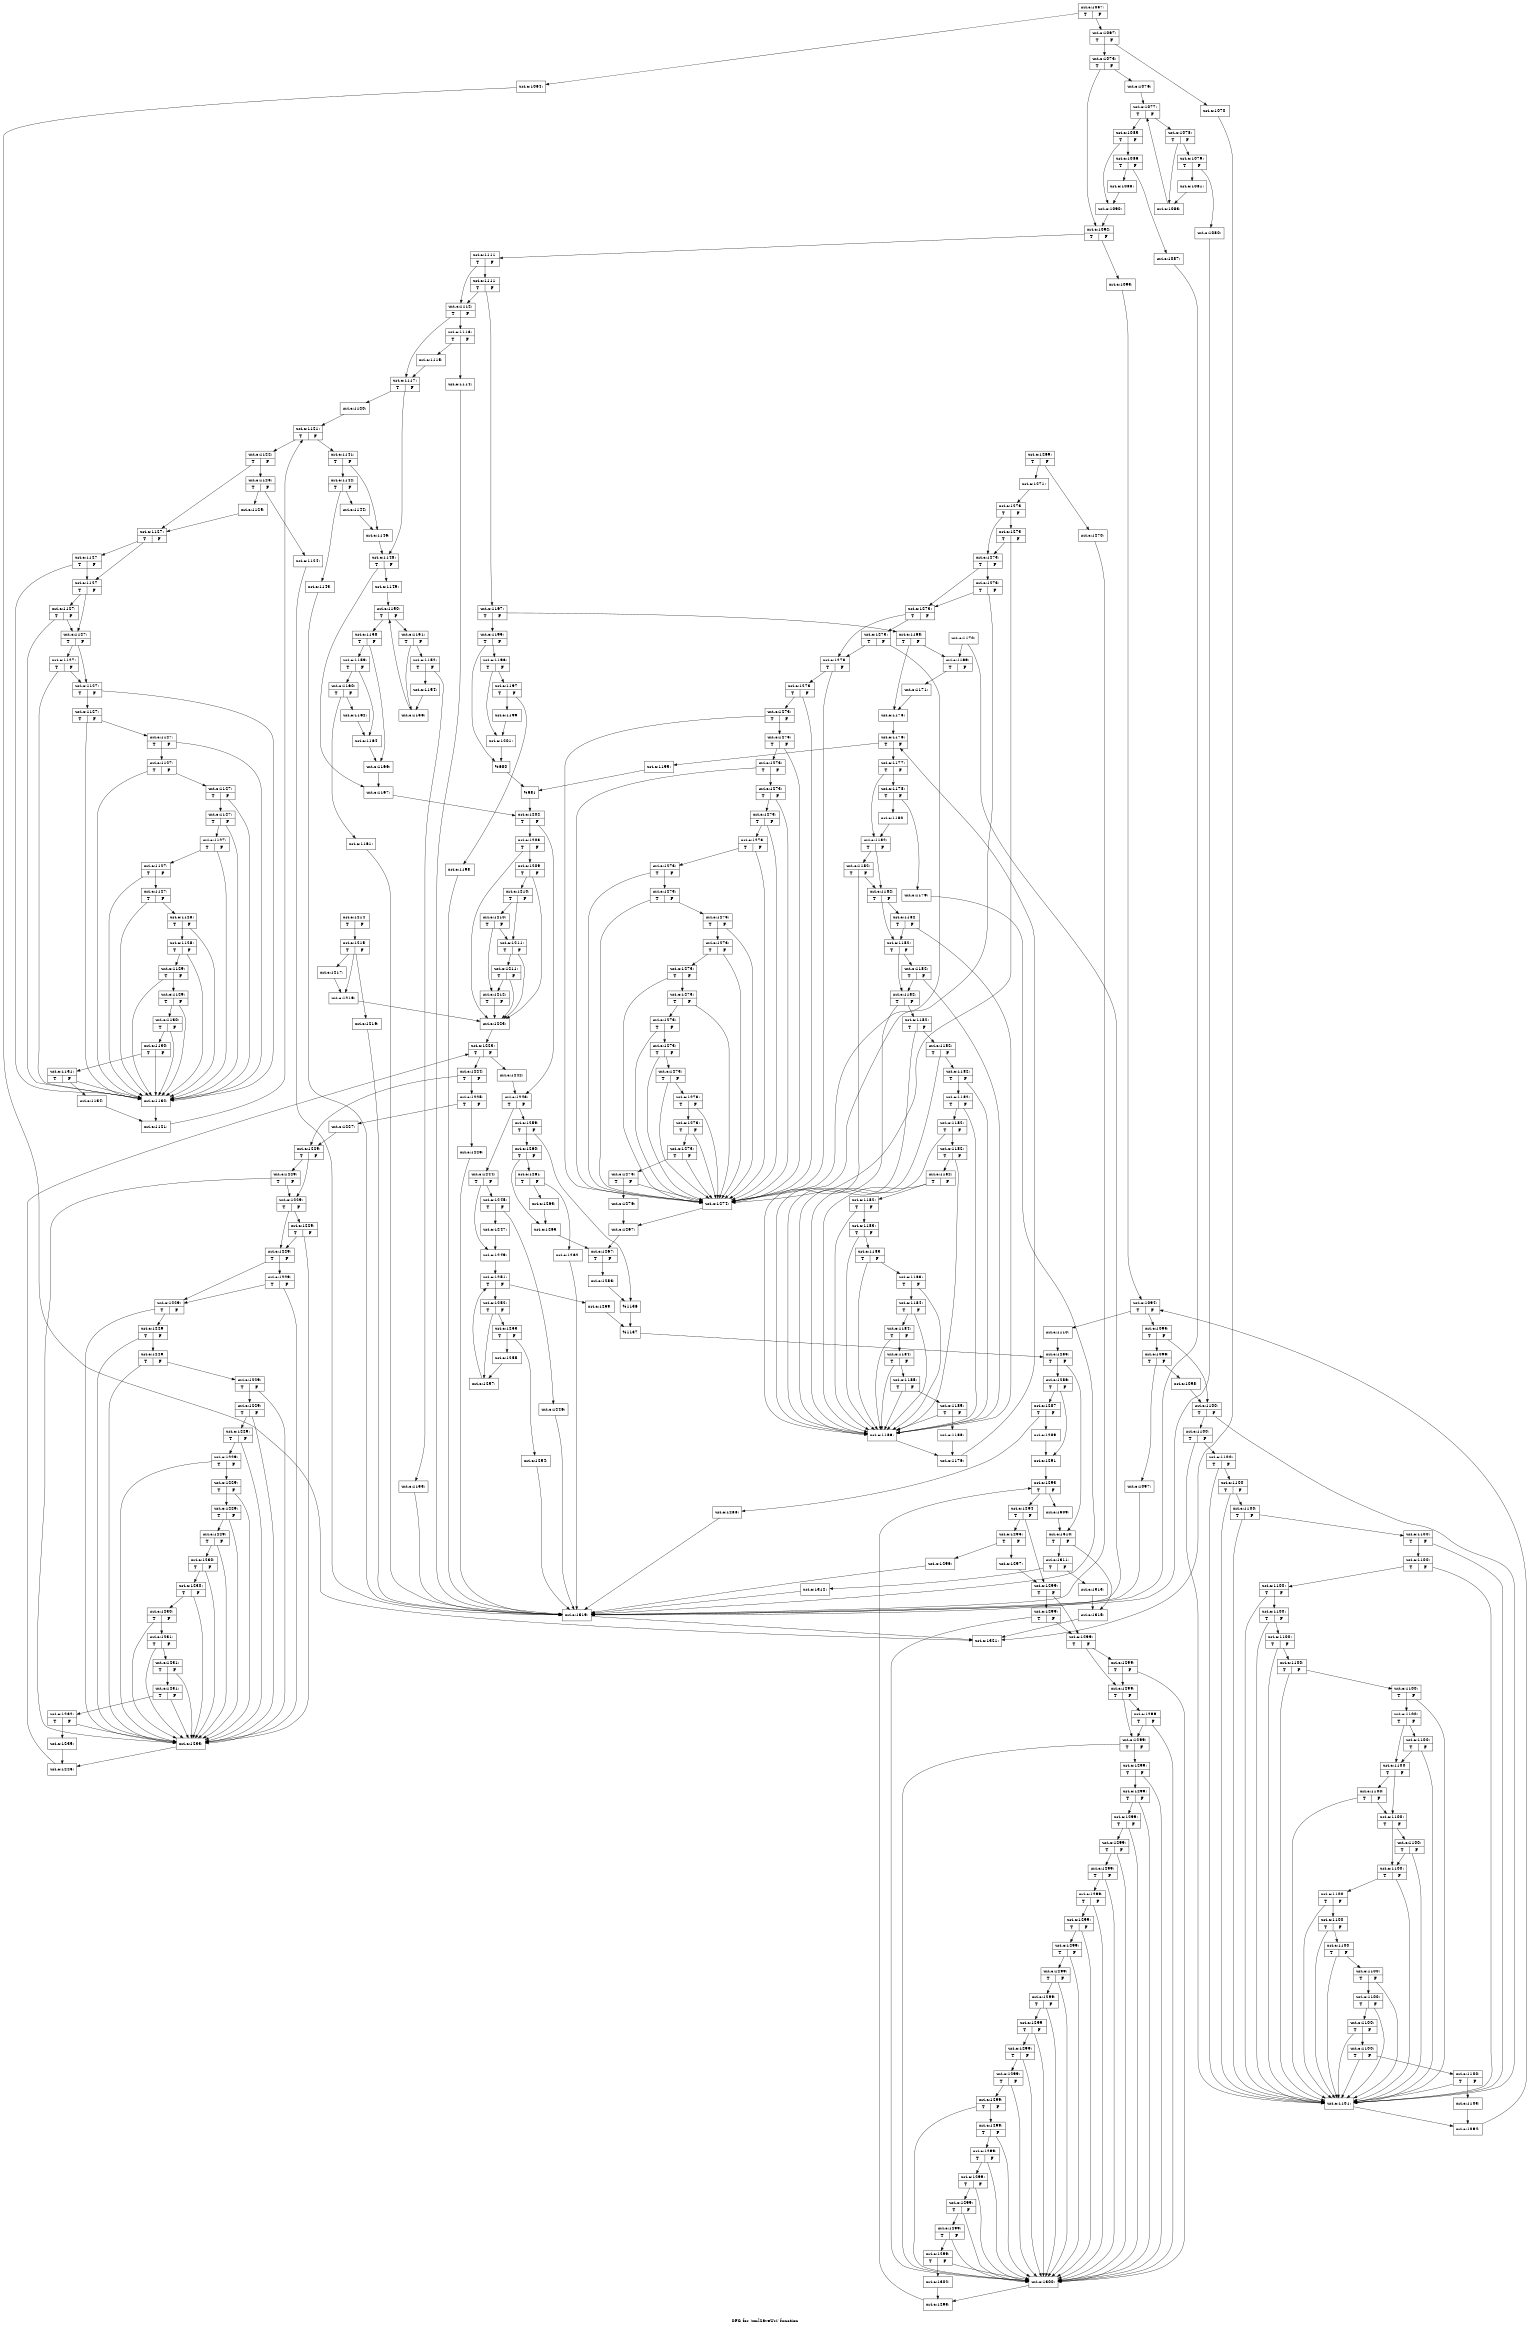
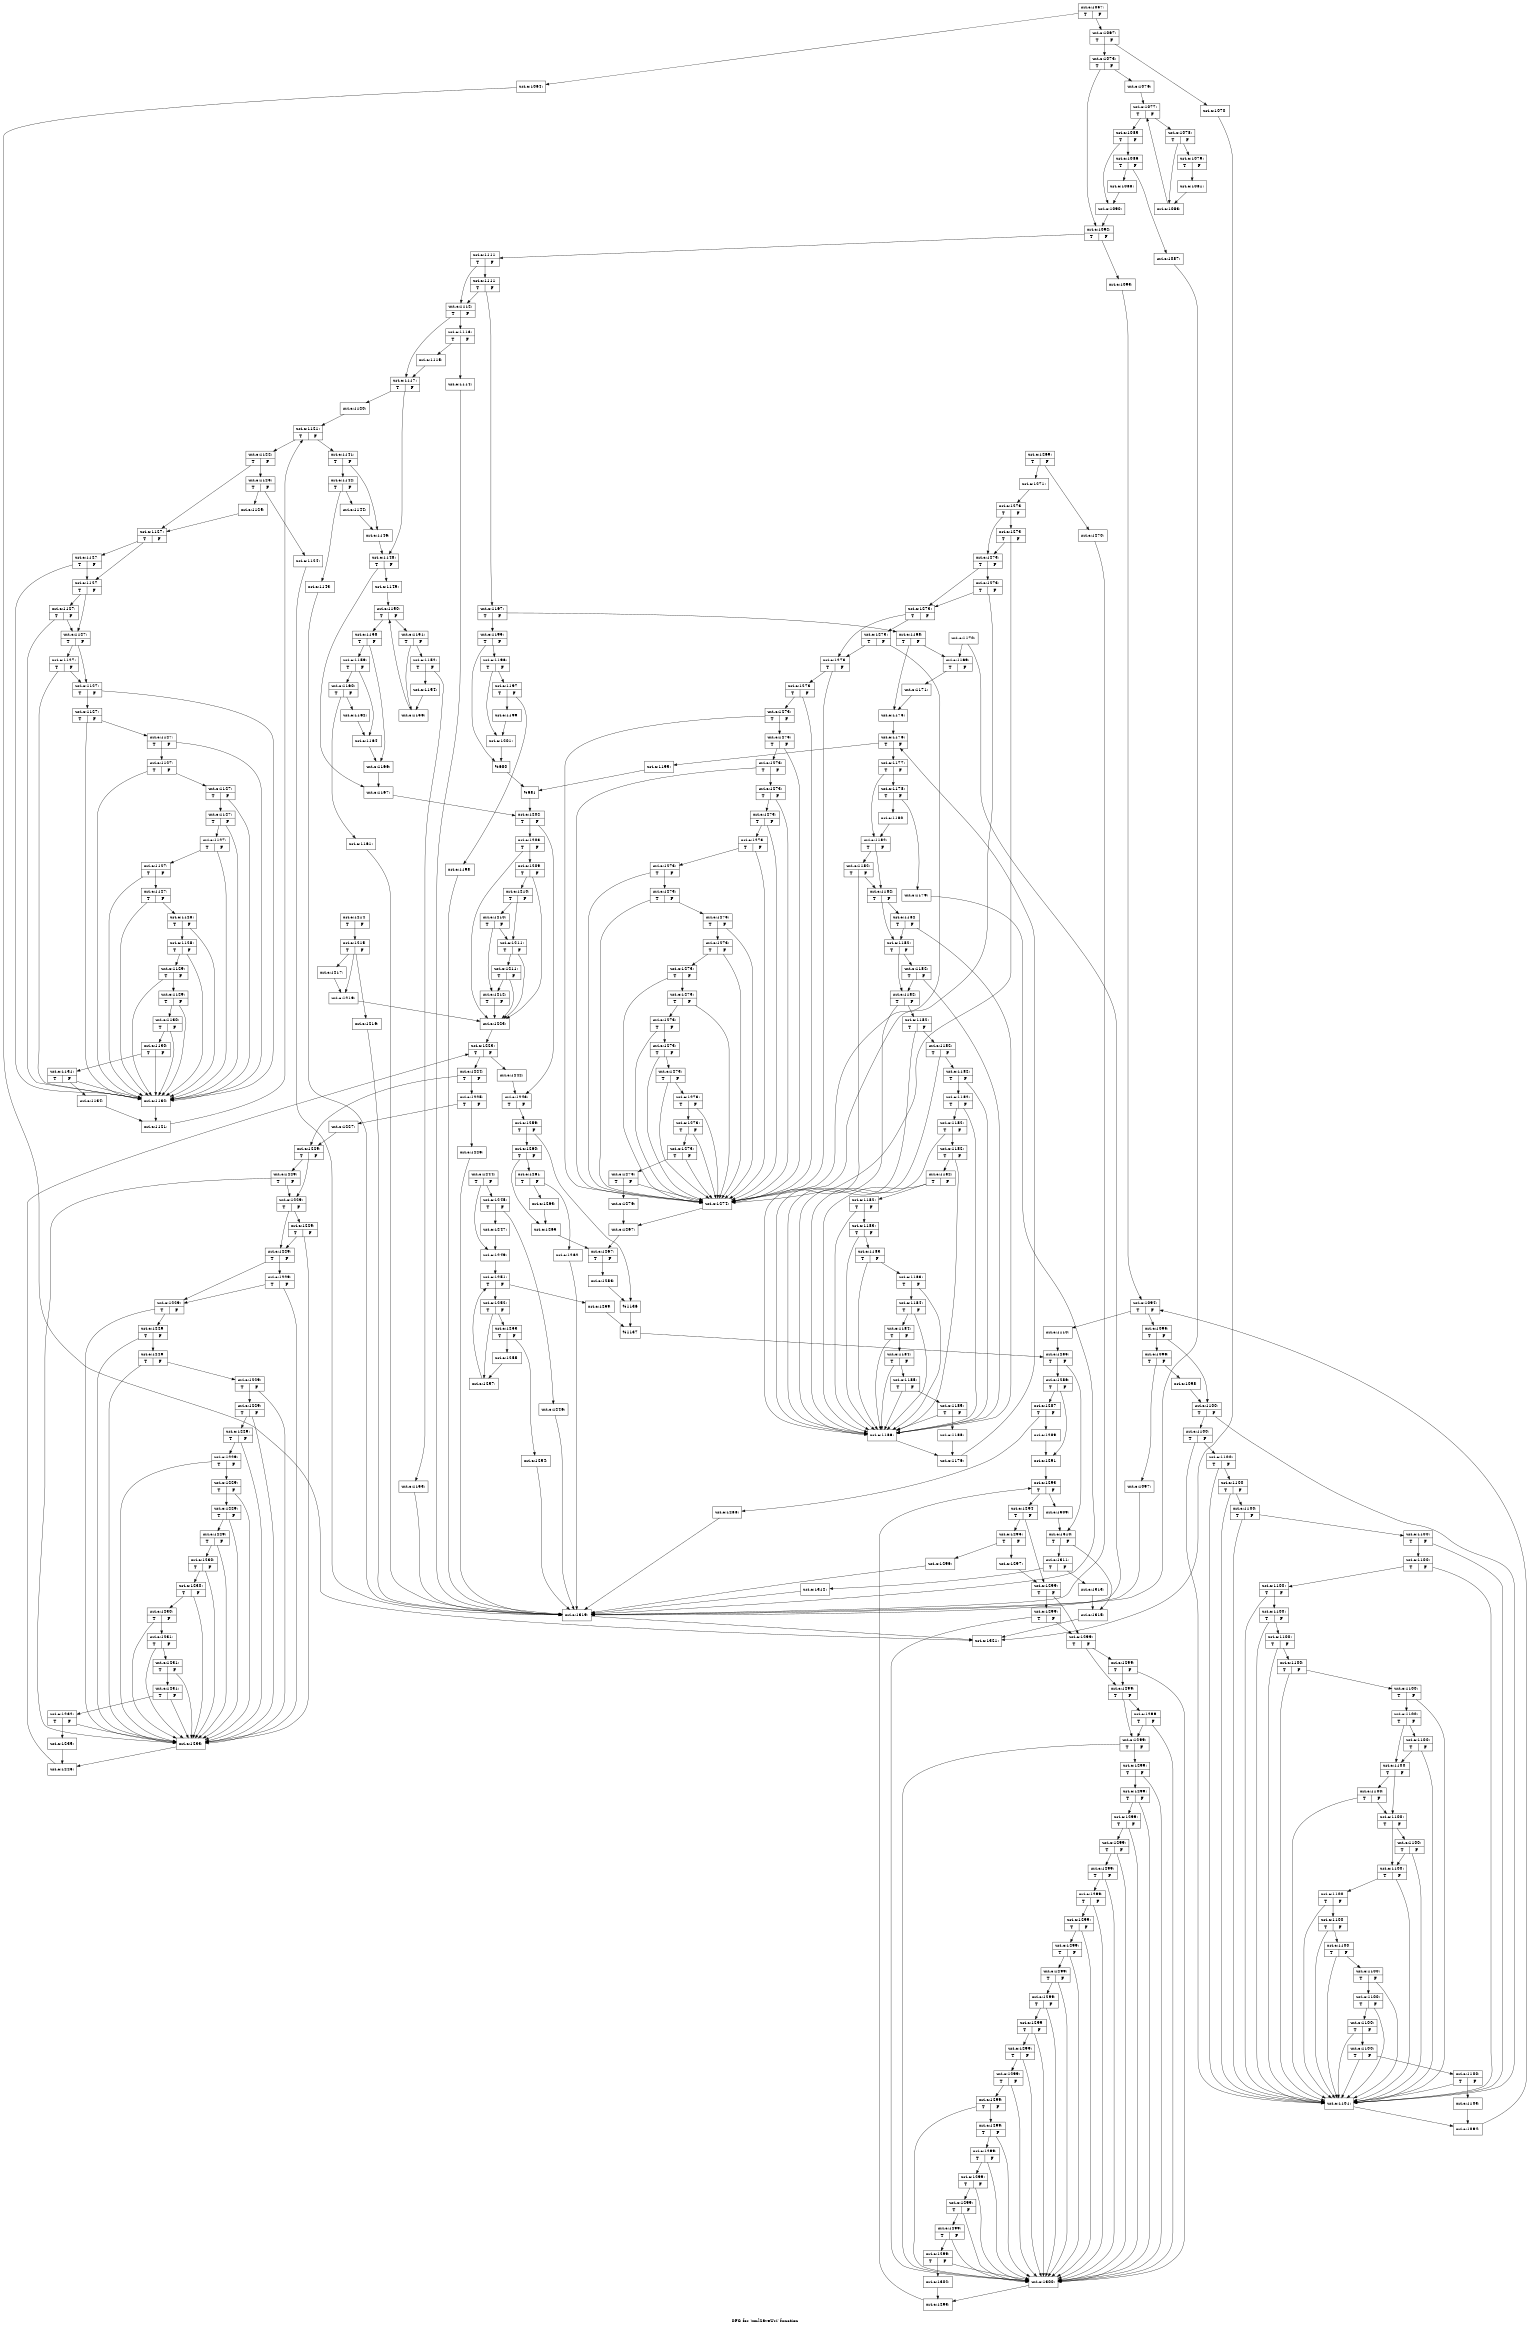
node "uri.c:1080:": removed
edge "uri.c:1243:" -> "uri.c:1244:": removed
